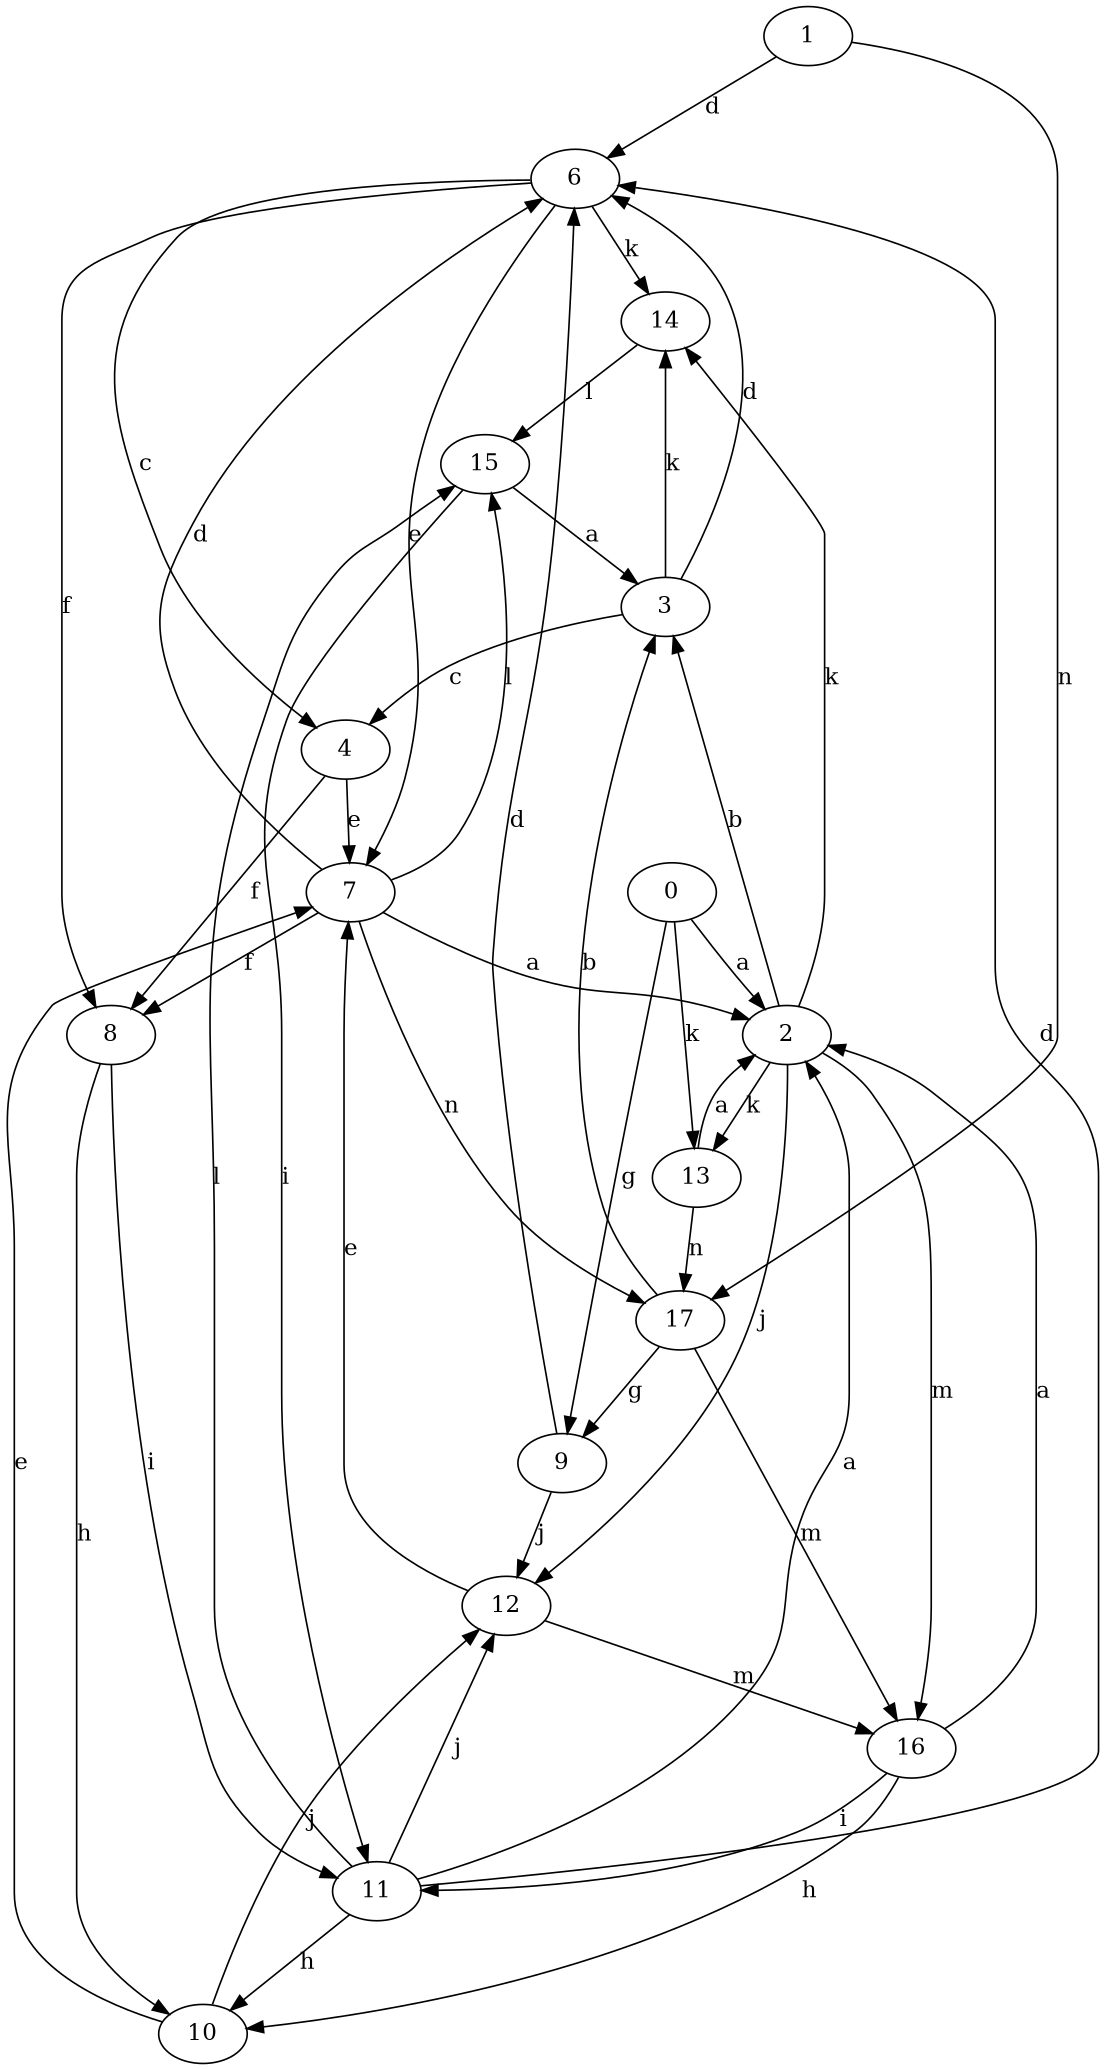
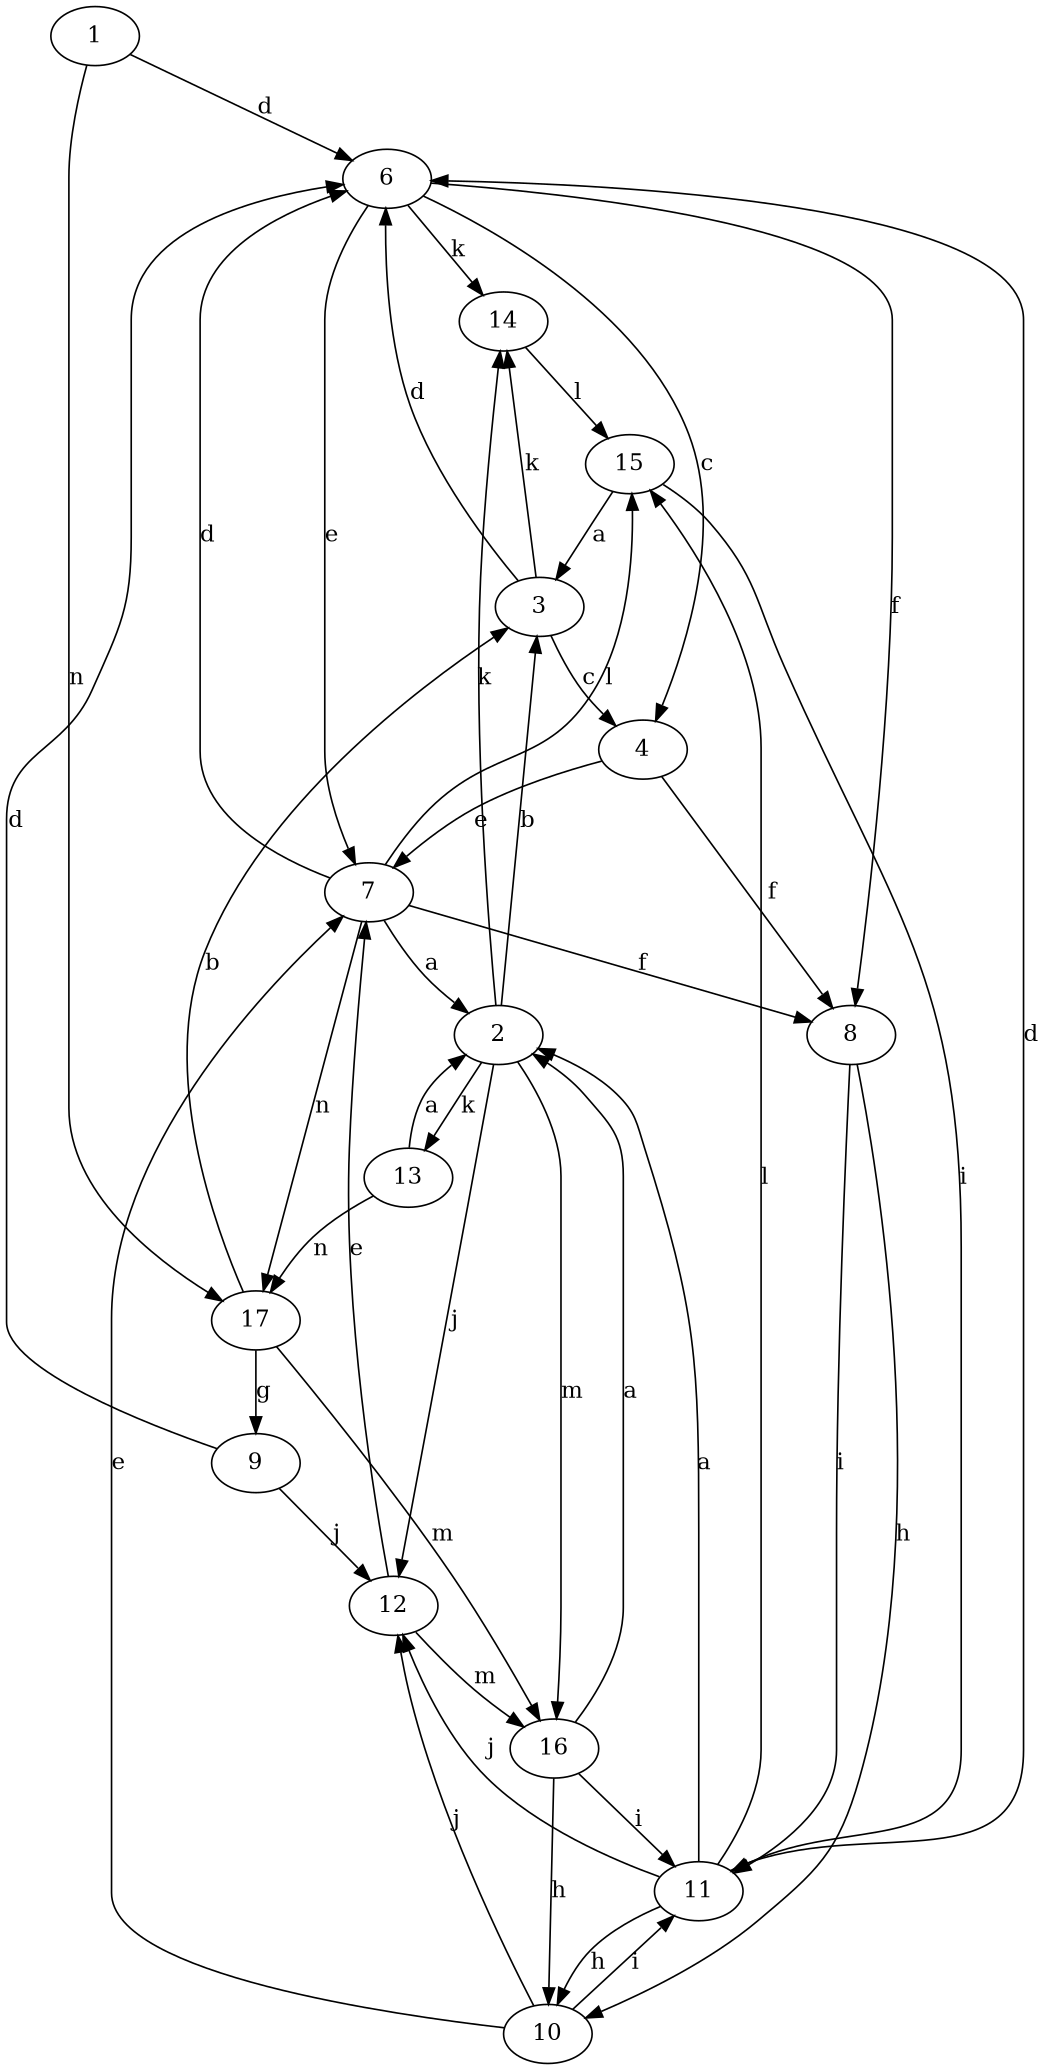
node "0": removed
edge "10" -> "11": added, label "i"
